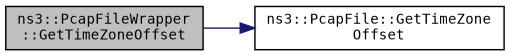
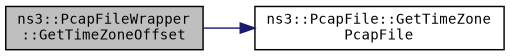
node "ns3::PcapFile::GetTimeZone Offset": label "ns3::PcapFile::GetTimeZone Offset" -> "ns3::PcapFile::GetTimeZone PcapFile"
